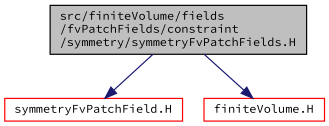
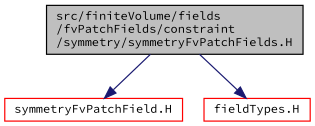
node "finiteVolume.H": label "finiteVolume.H" -> "fieldTypes.H"
